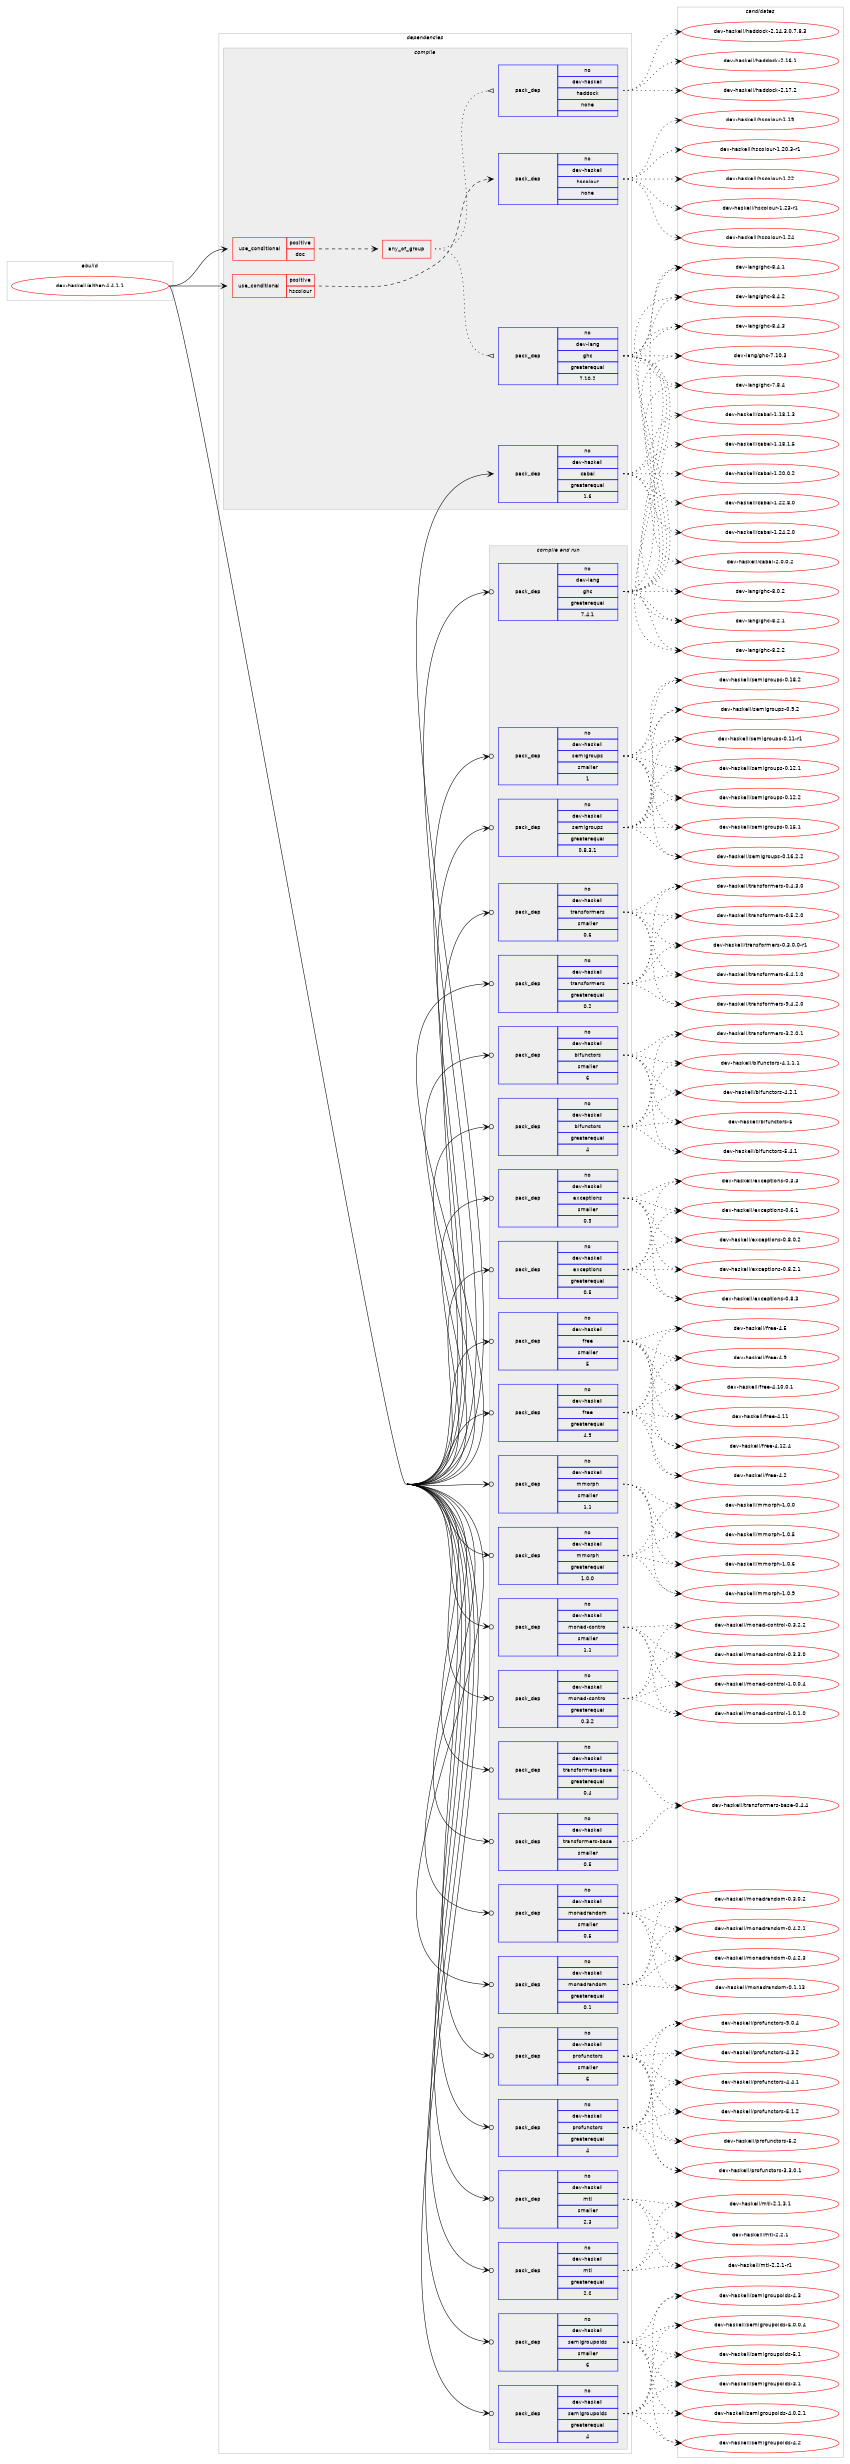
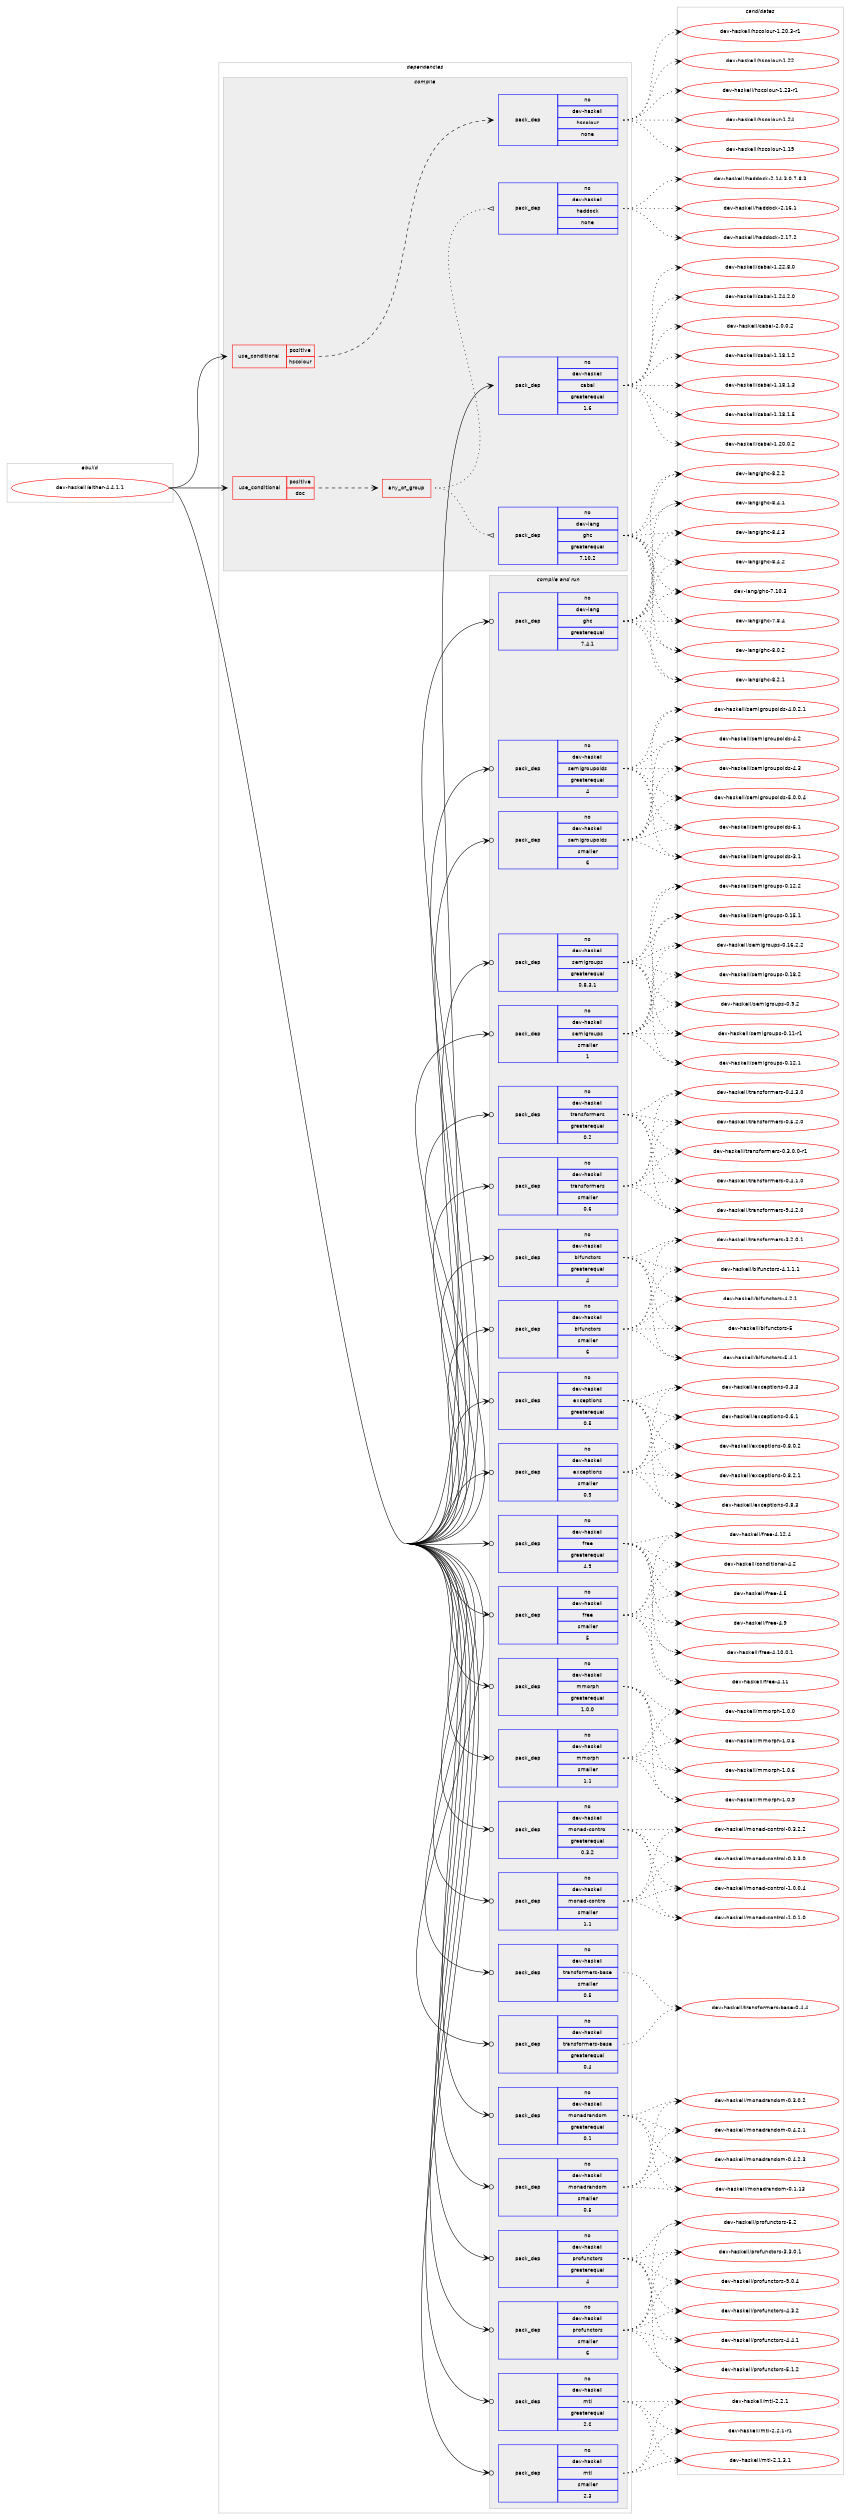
node "dev-haskell/cabal-1.18.1.2": added
node "dev-haskell/transformers-6.4.1.0": label "dev-haskell/transformers-6.4.1.0" -> "dev-haskell/transformers-0.4.1.0"
node "dev-haskell/free-4.2": label "dev-haskell/free-4.2" -> "dev-haskell/conditional-4.2"
